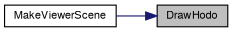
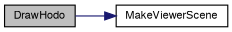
edge "MakeViewerScene" -> "DrawHodo": reversed
